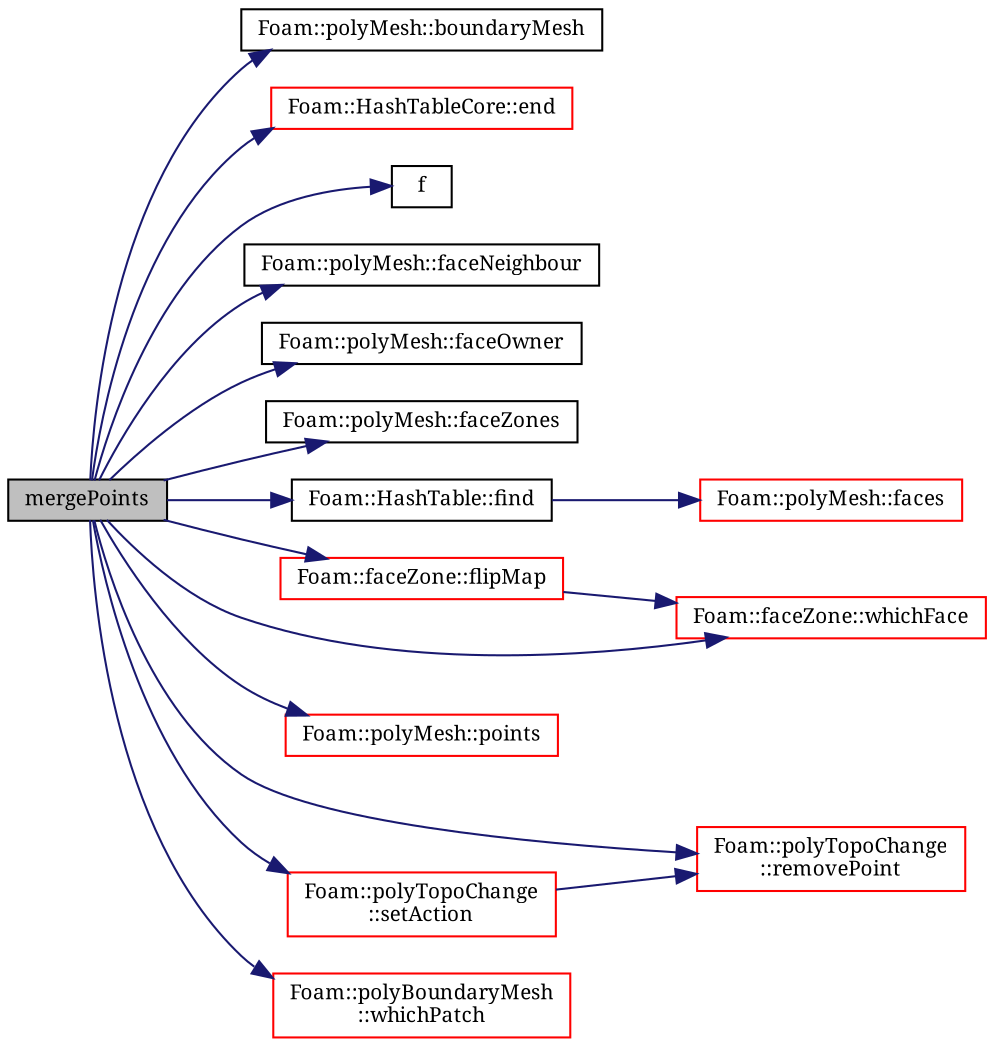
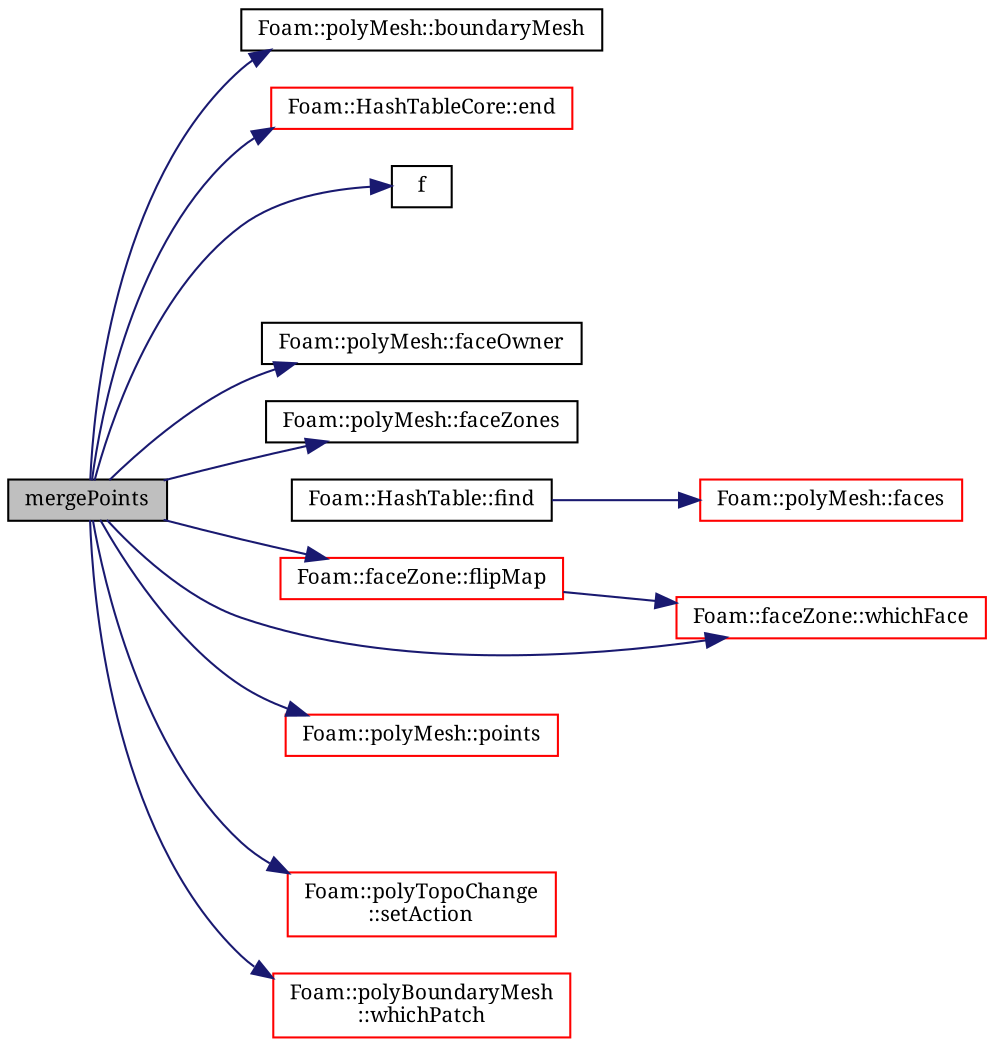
node "Foam::polyMesh::faceNeighbour": removed
edge "mergePoints" -> "Foam::HashTable::find": removed
node "Foam::polyTopoChange ::removePoint": removed
